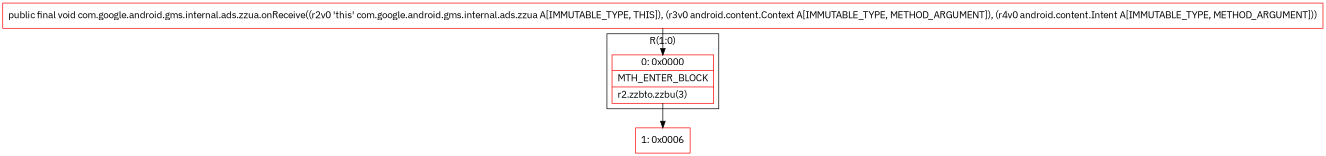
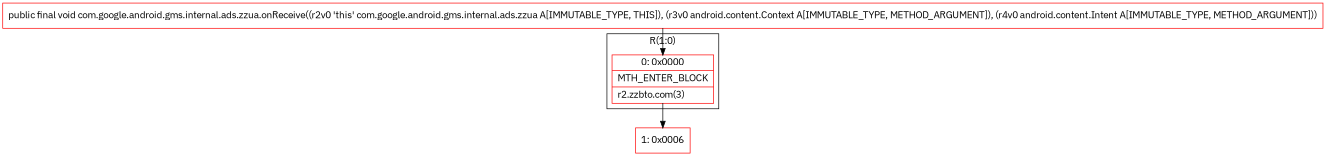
node "0: 0x0000": text "r2.zzbto.zzbu(3)" -> "r2.zzbto.com(3)"
